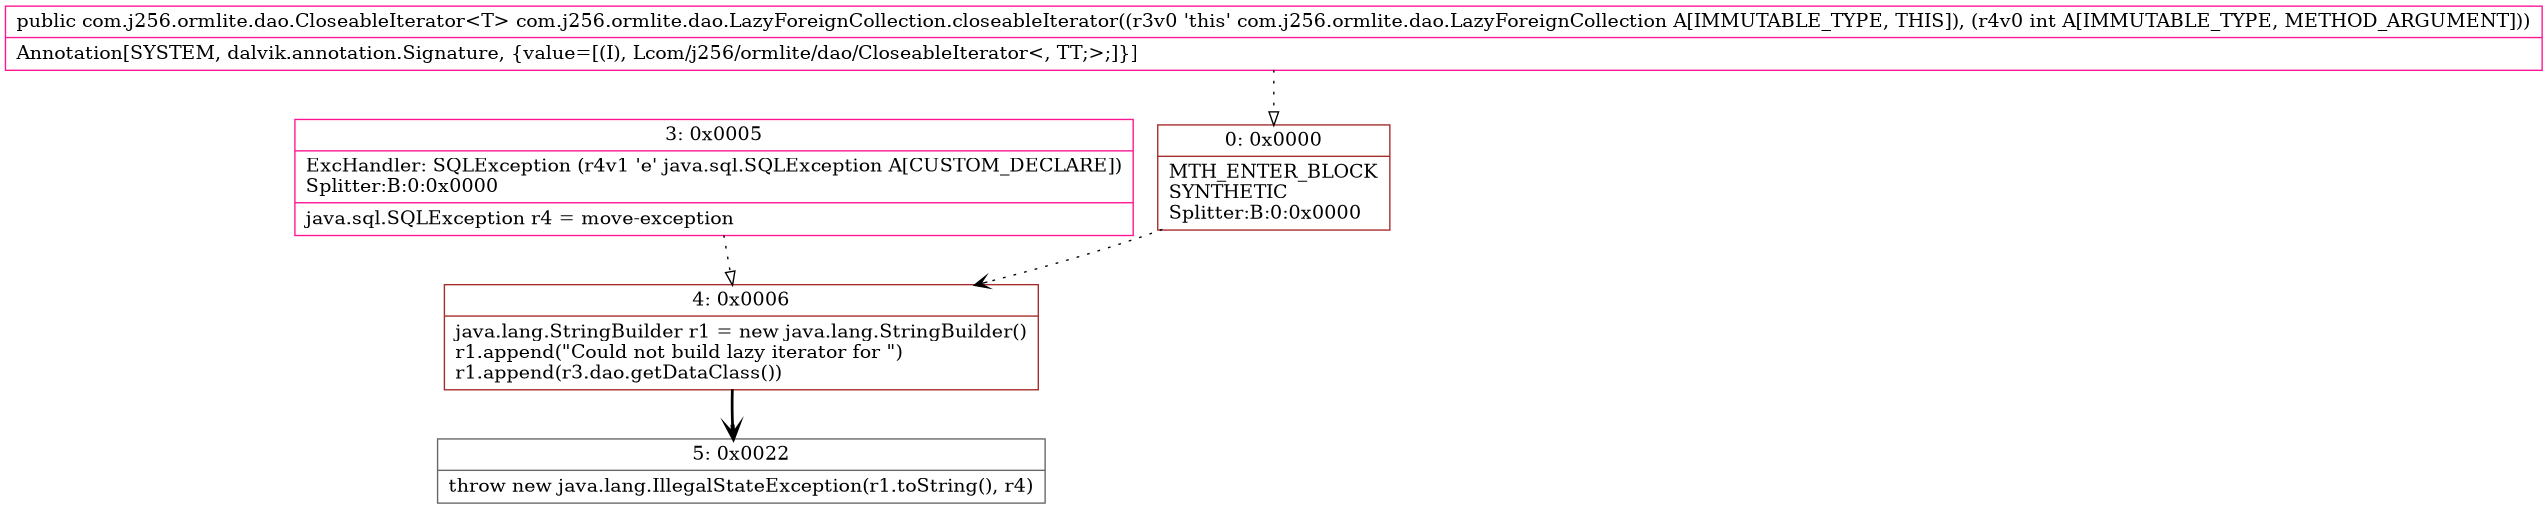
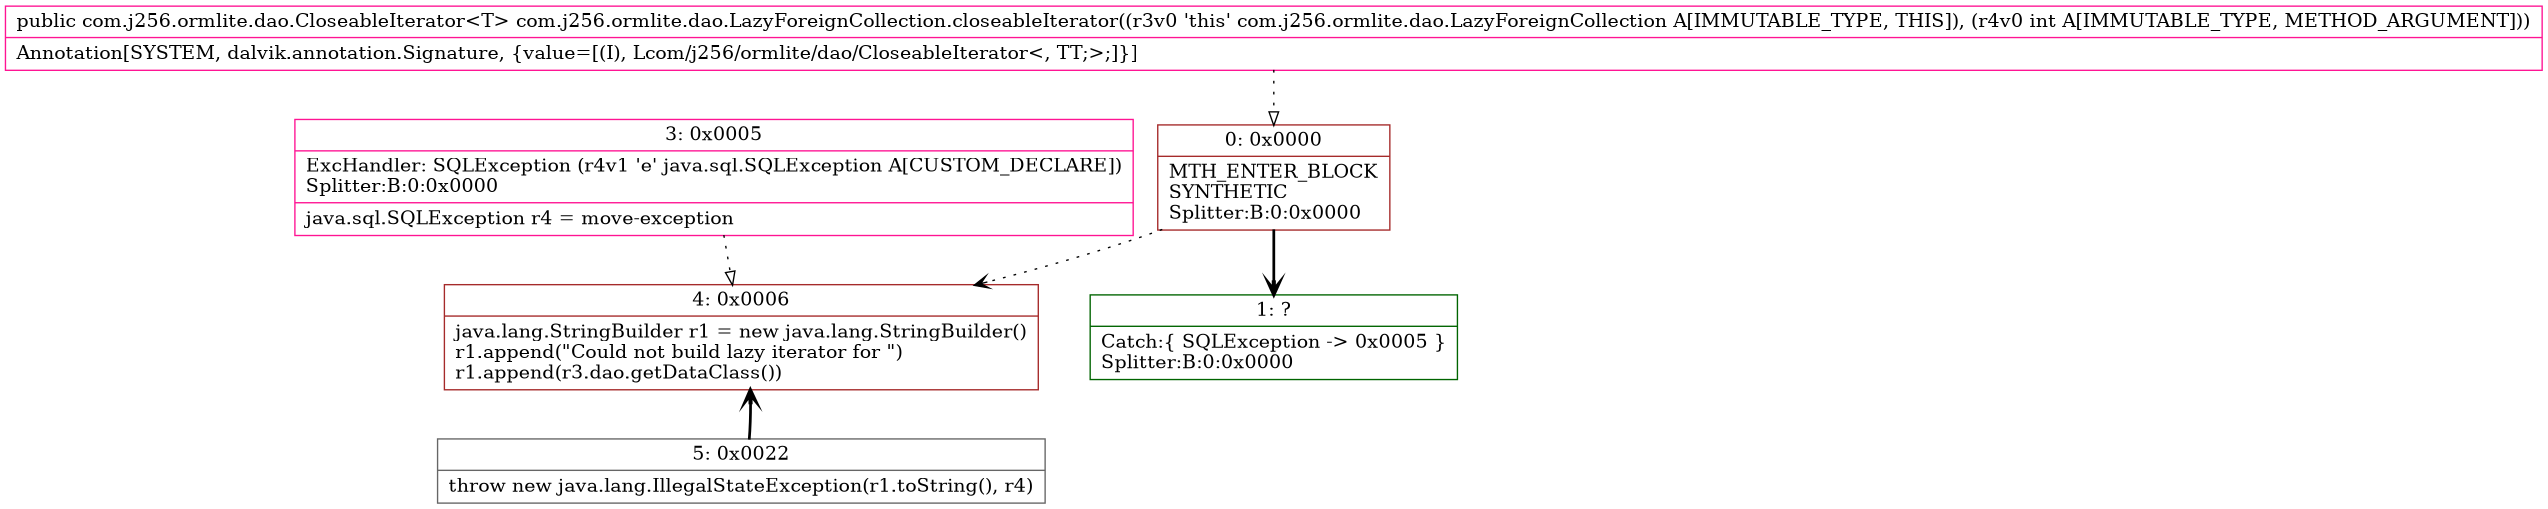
node "1: ?": added
edge "4: 0x0006" -> "5: 0x0022": reversed
